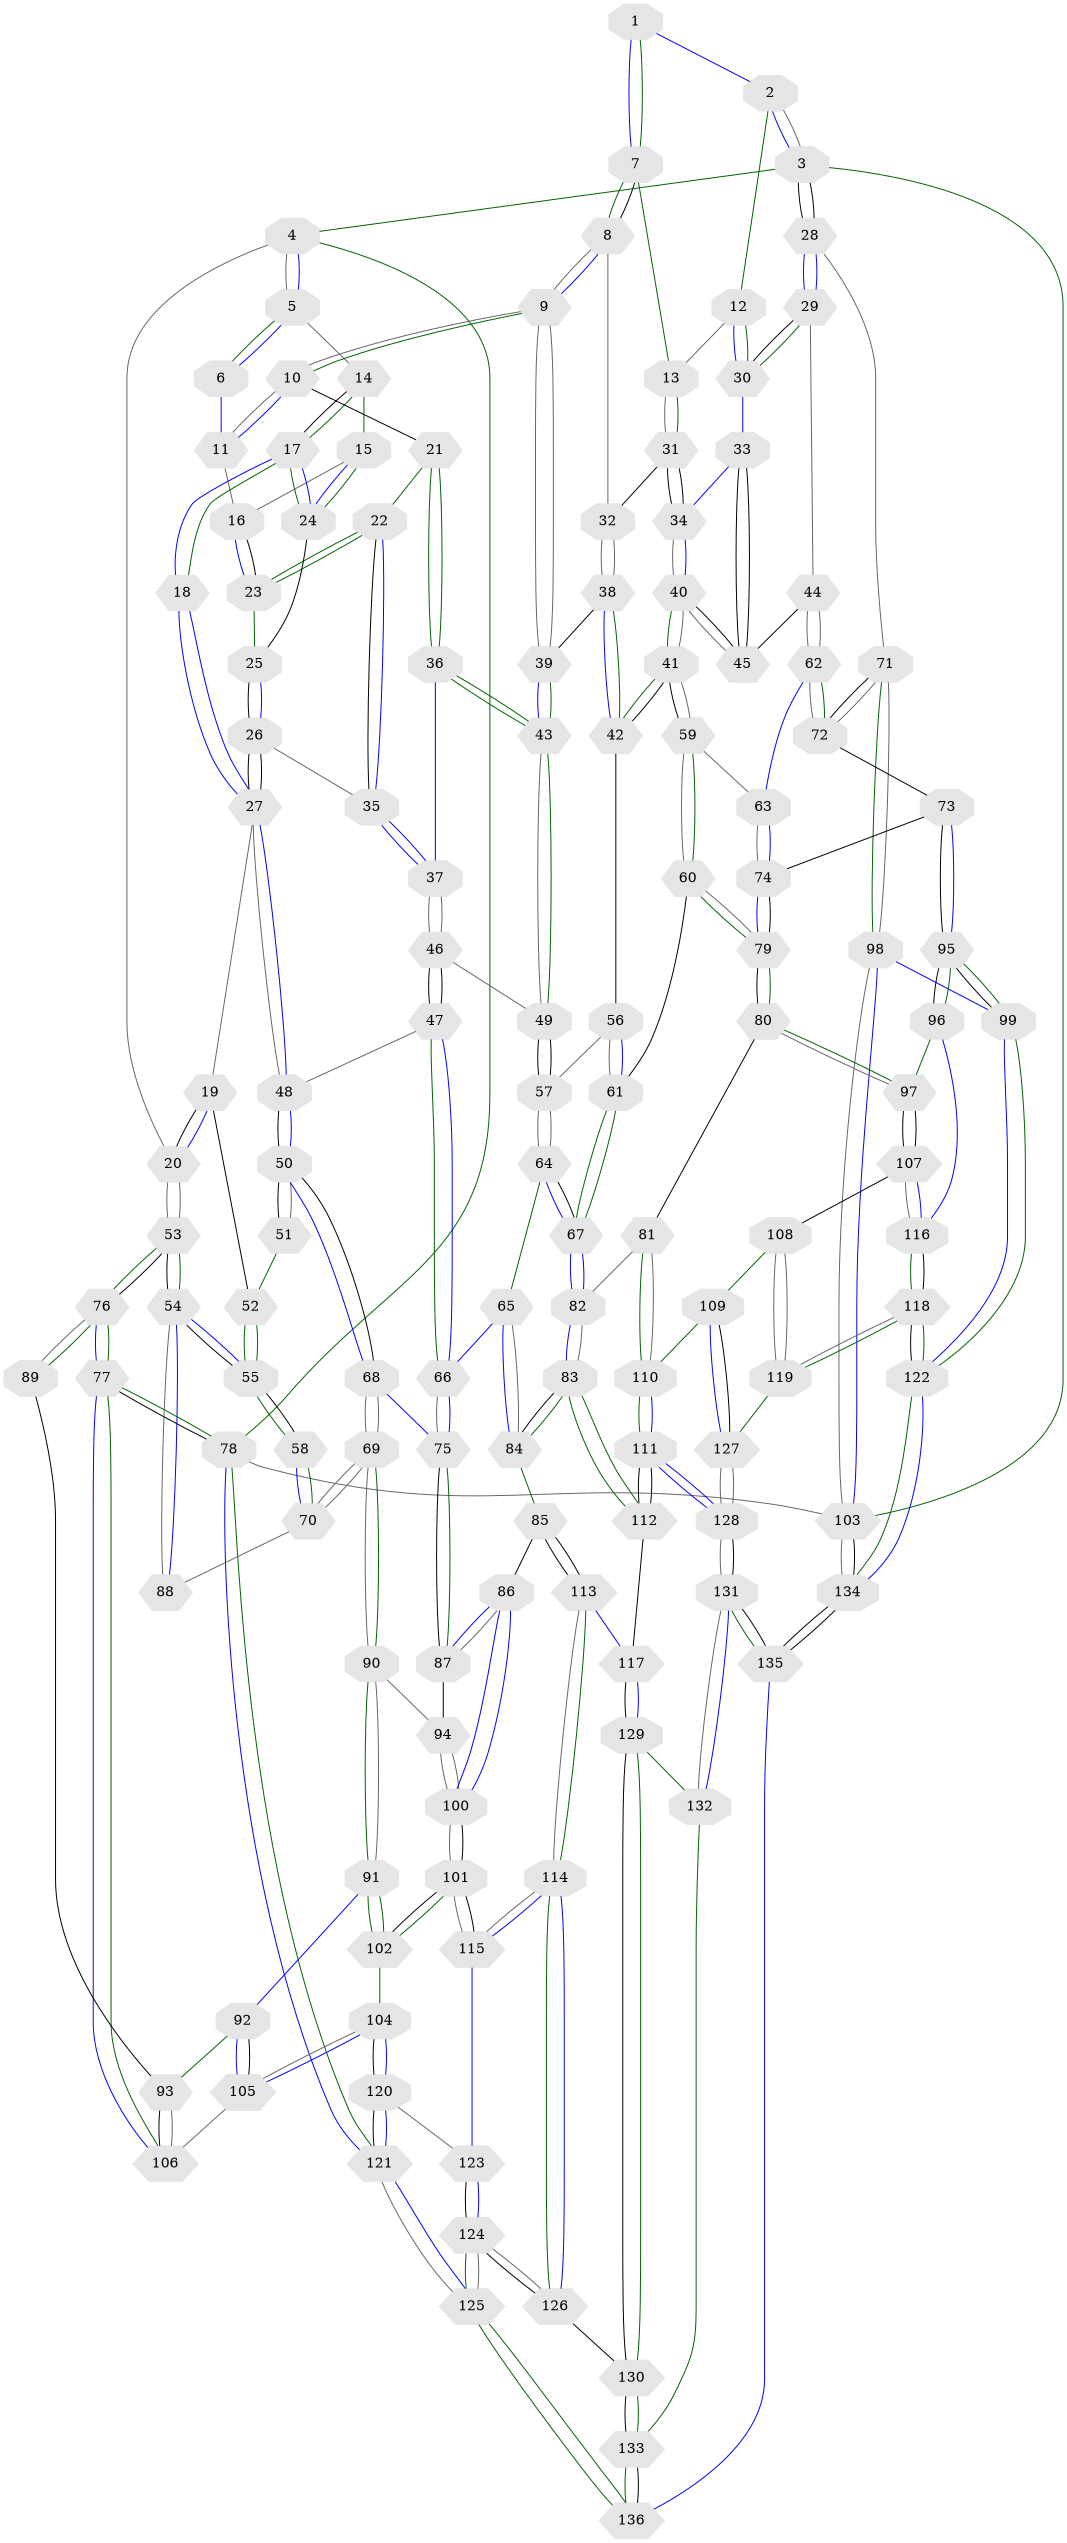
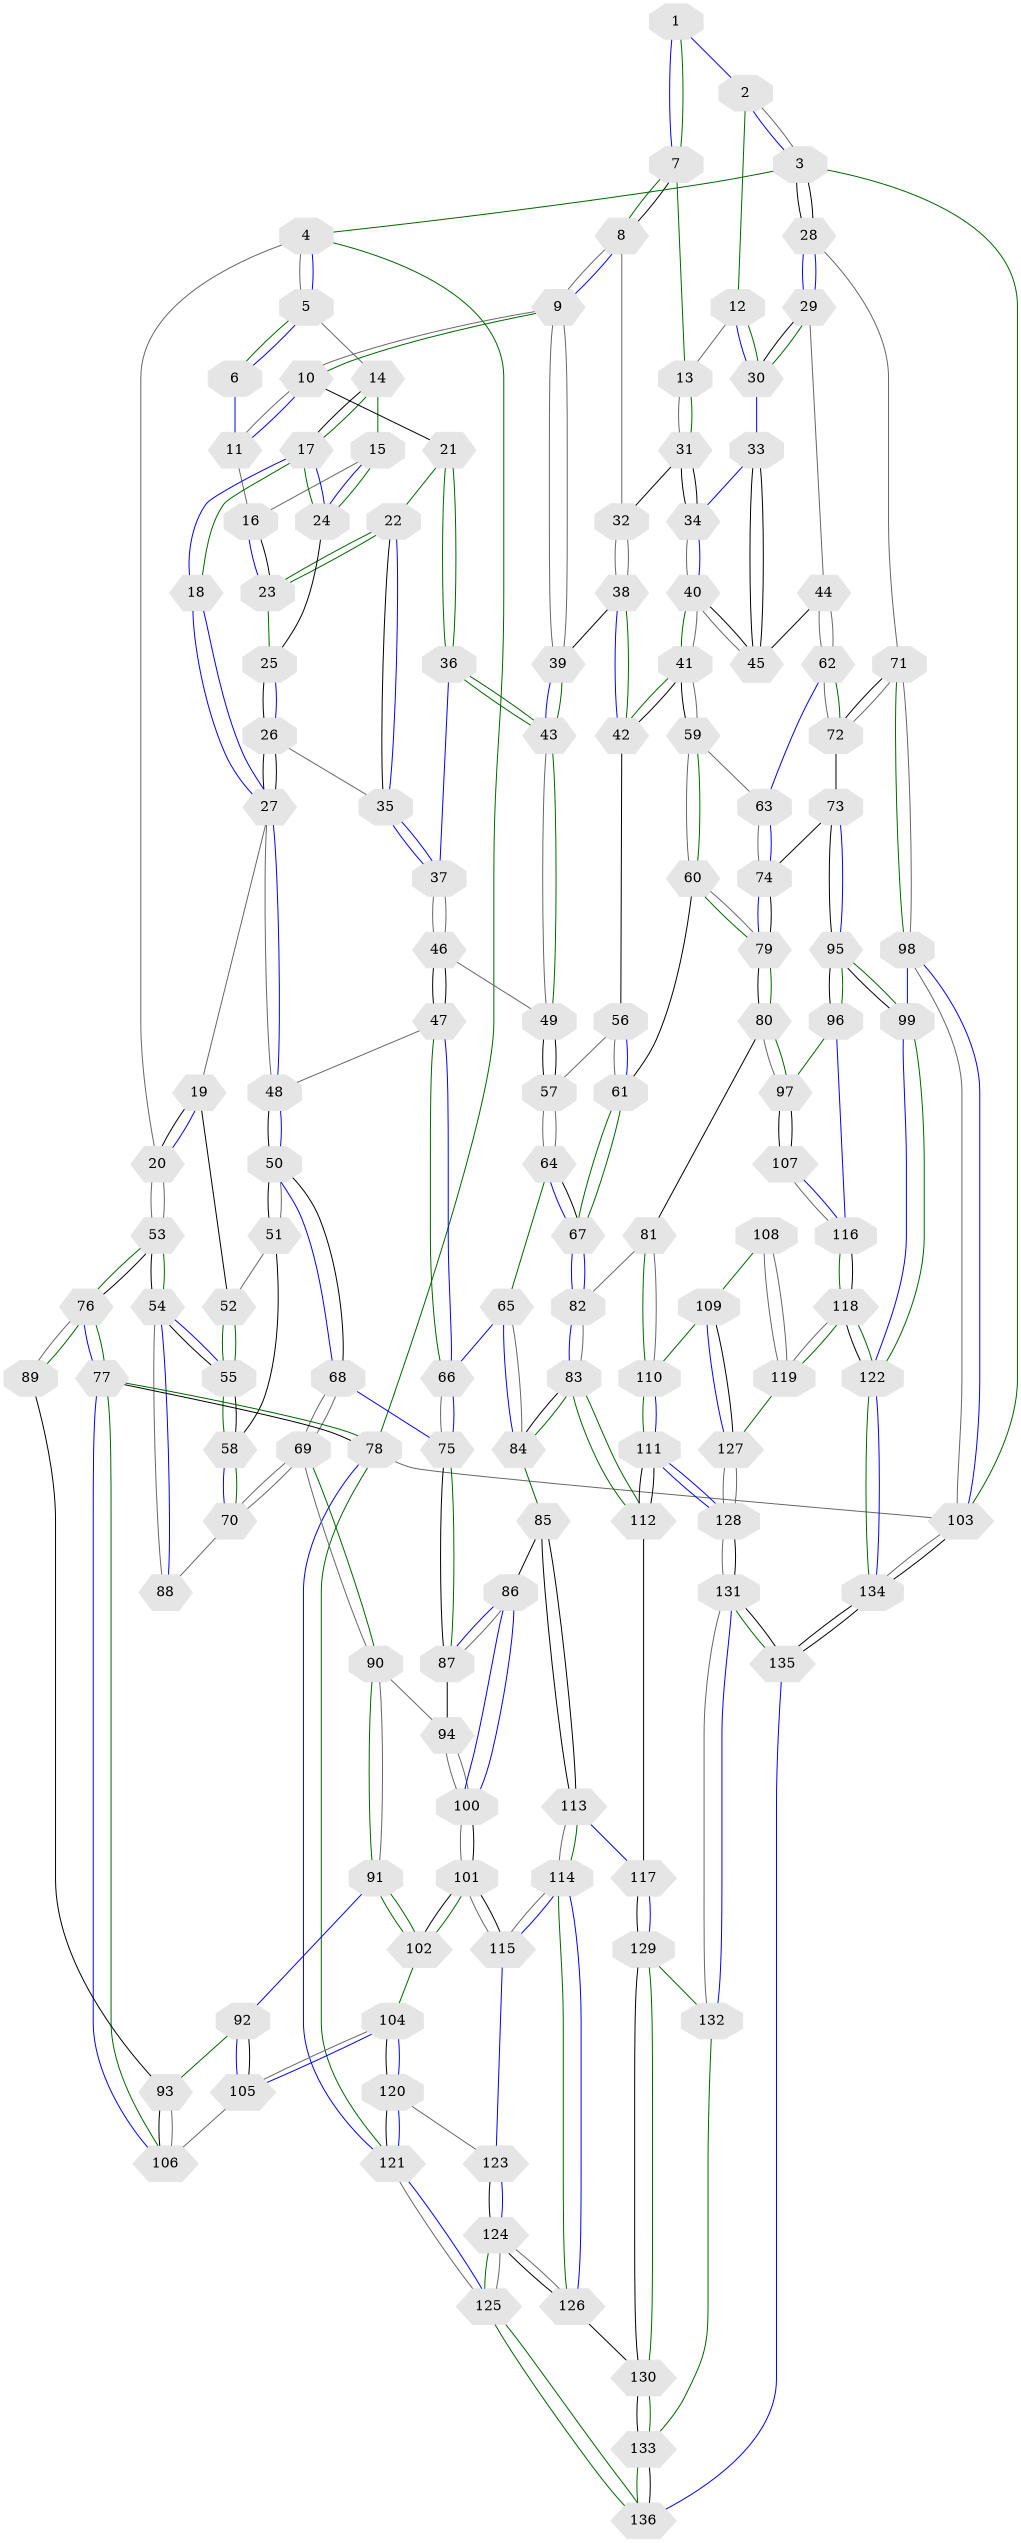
edge "107" -- "108": removed
edge "51" -- "52": color darkgreen -> gray40
edge "51" -- "58": added
